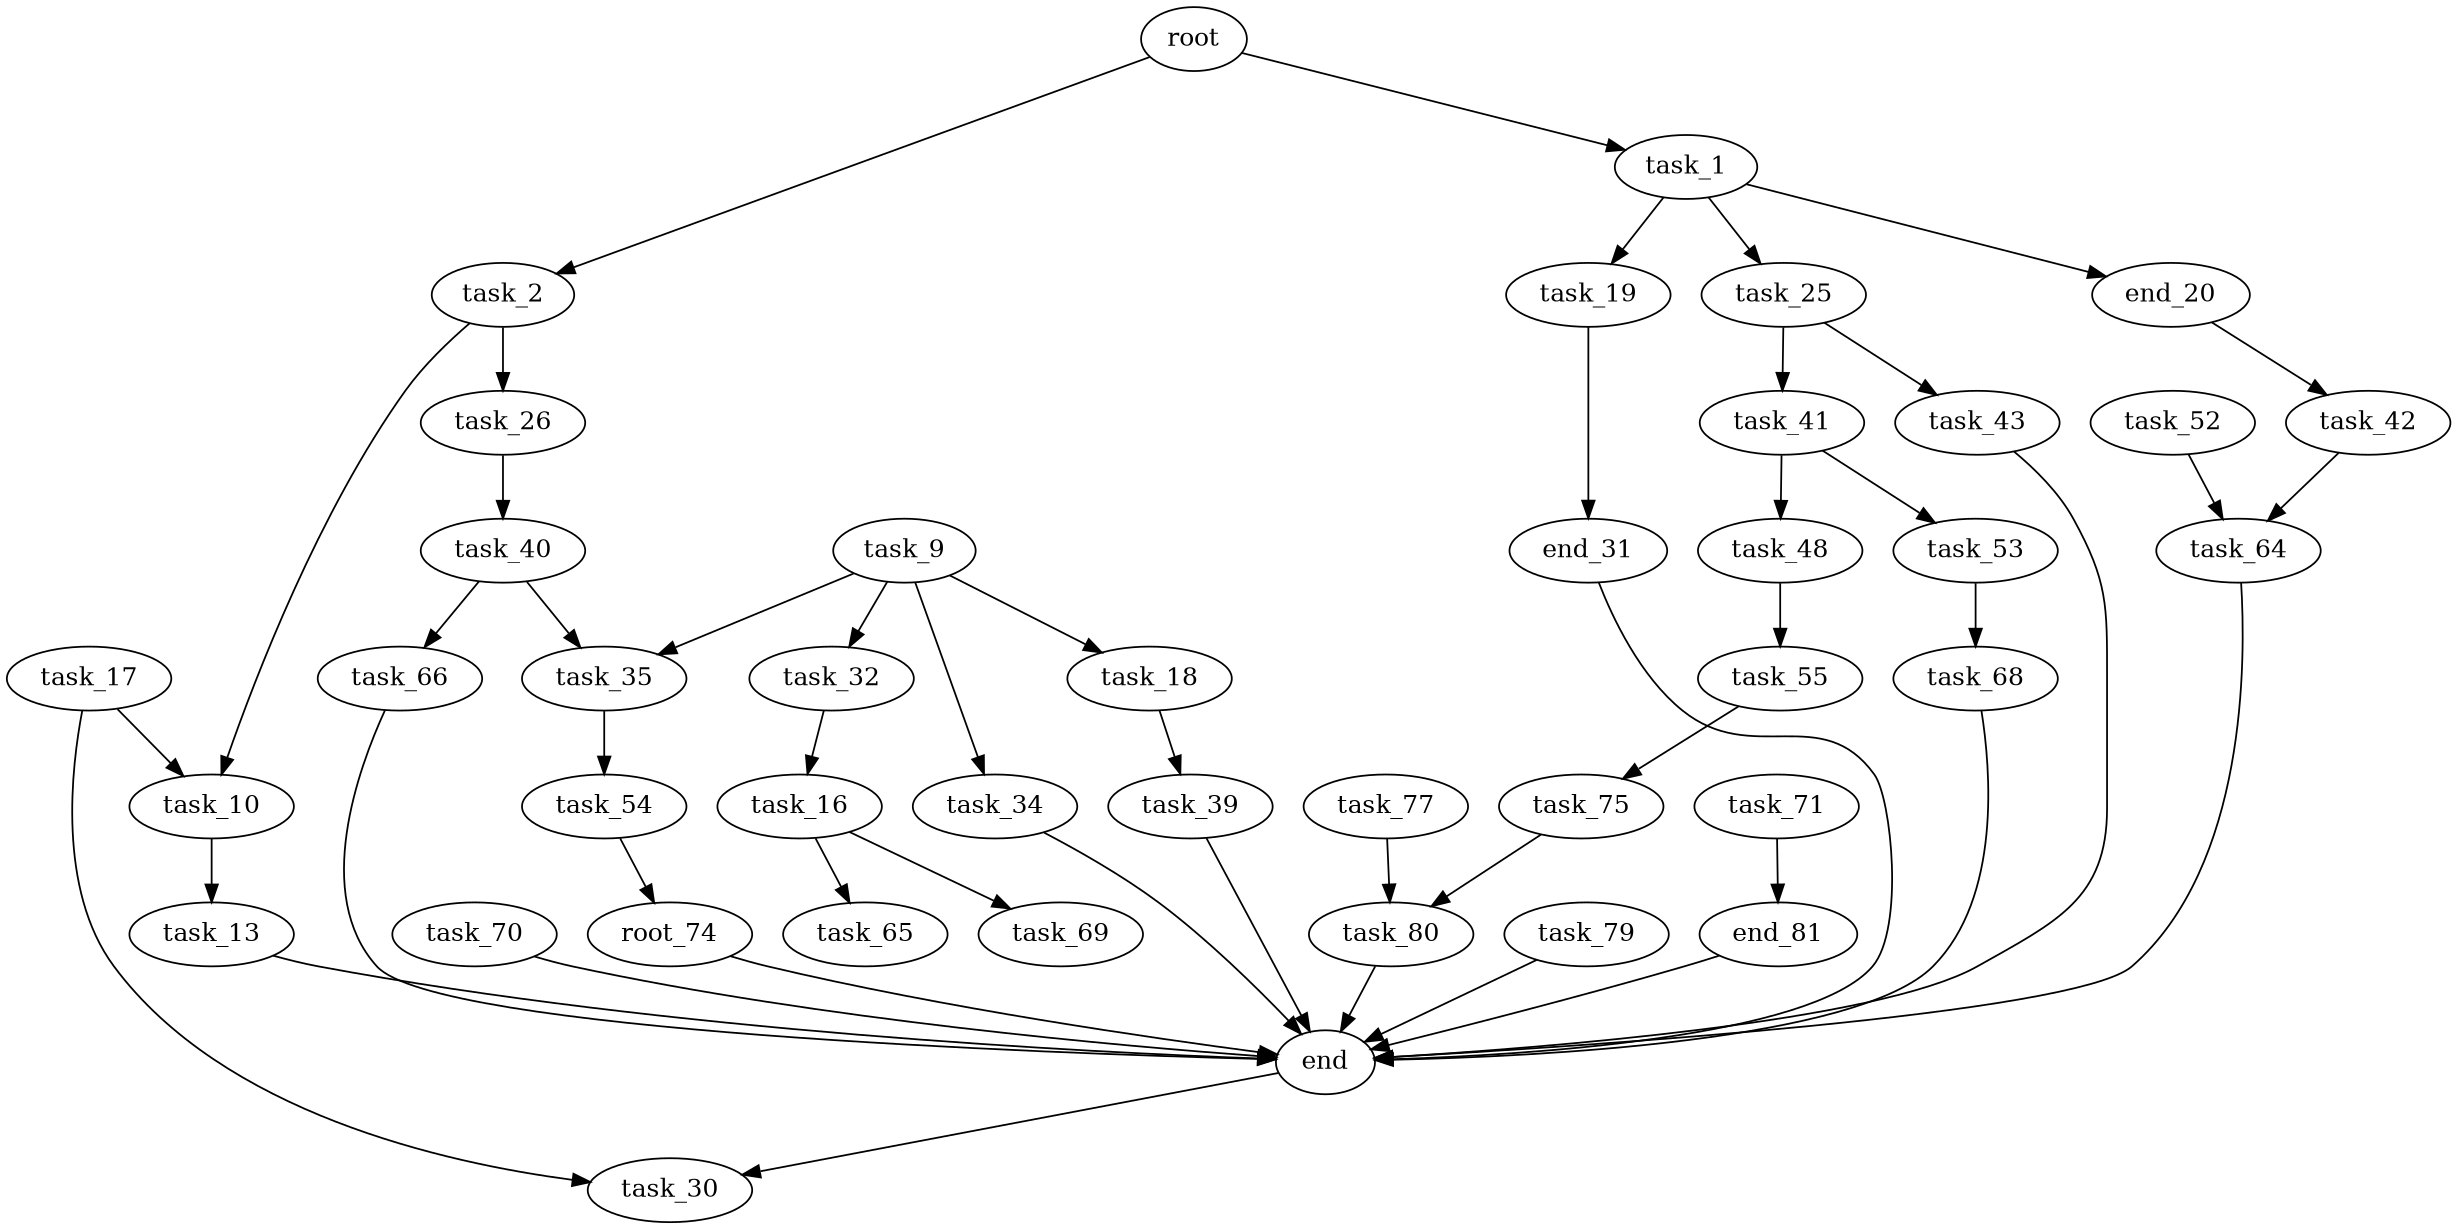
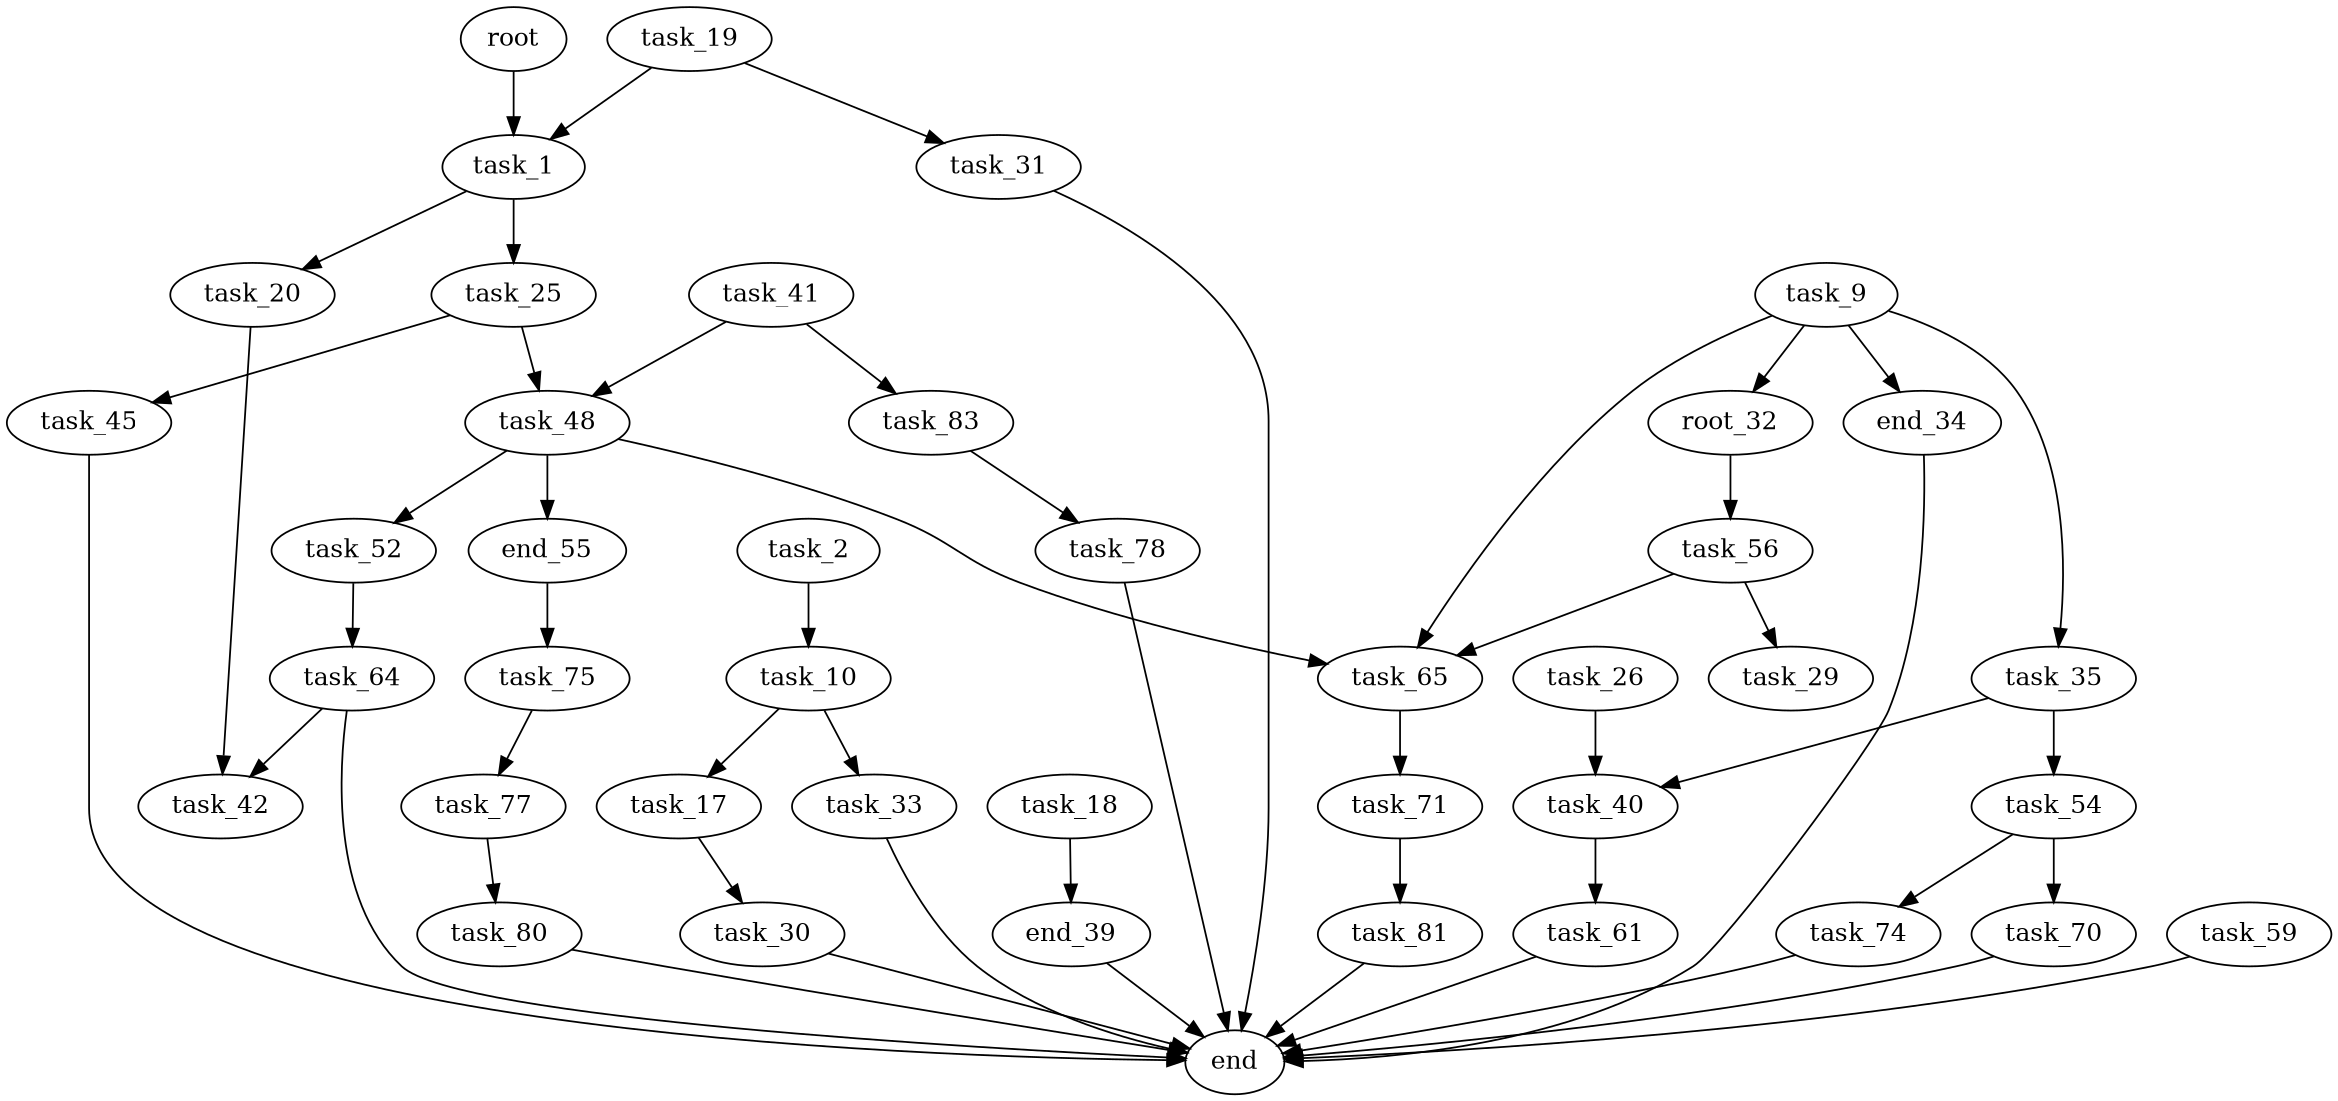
edge "root" -> "task_2": removed
edge "task_1" -> "task_19": reversed
node "end_20": label "end_20" -> "task_20"
edge "task_2" -> "task_26": removed
edge "task_25" -> "task_41": now "task_25" -> "task_48"
node "task_43": label "task_43" -> "task_45"
edge "task_42" -> "task_64": reversed
edge "task_48" -> "task_52": added
node "end_31": label "end_31" -> "task_31"
node "task_53": label "task_53" -> "task_83"
edge "task_48" -> "task_65": added
edge "task_40" -> "task_35": reversed
edge "task_9" -> "task_18": now "task_9" -> "task_65"
node "task_66": label "task_66" -> "task_61"
node "task_32": label "task_32" -> "root_32"
node "task_55": label "task_55" -> "end_55"
node "task_68": label "task_68" -> "task_78"
edge "task_65" -> "task_71": added
edge "task_17" -> "task_10": reversed
node "task_16": label "task_16" -> "task_56"
node "task_34": label "task_34" -> "end_34"
node "task_39": label "task_39" -> "end_39"
edge "task_54" -> "task_70": added
edge "task_75" -> "task_80": now "task_75" -> "task_77"
node "task_13": label "task_13" -> "task_33"
node "root_74": label "root_74" -> "task_74"
node "task_69": label "task_69" -> "task_29"
node "task_79": label "task_79" -> "task_59"
node "end_81": label "end_81" -> "task_81"
edge "end" -> "task_30": reversed
